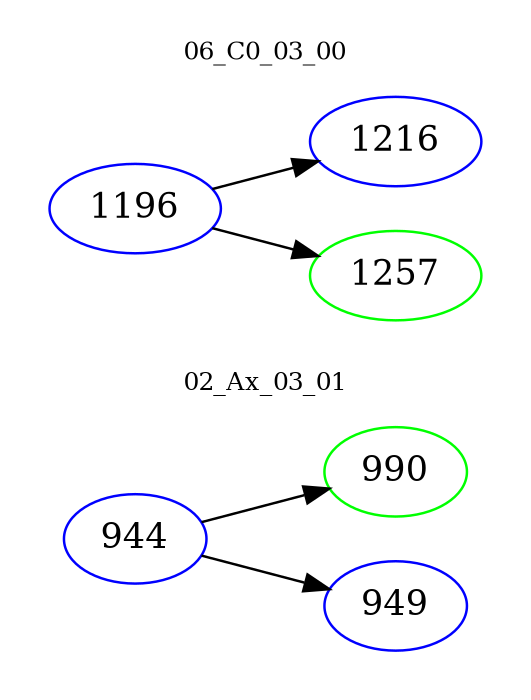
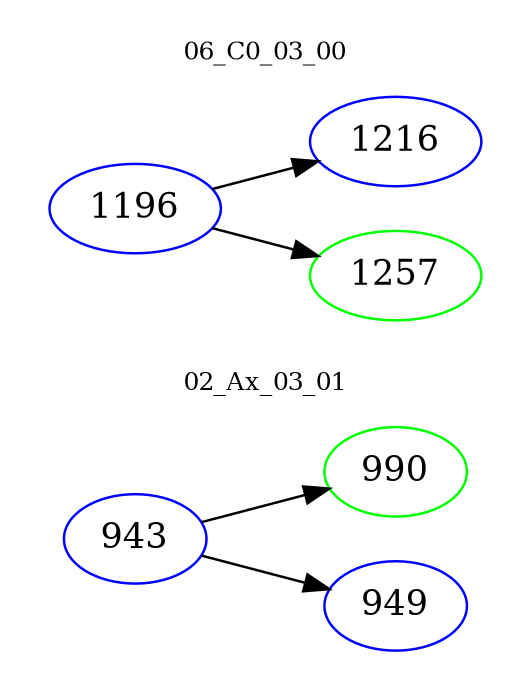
node "944": label "944" -> "943"
